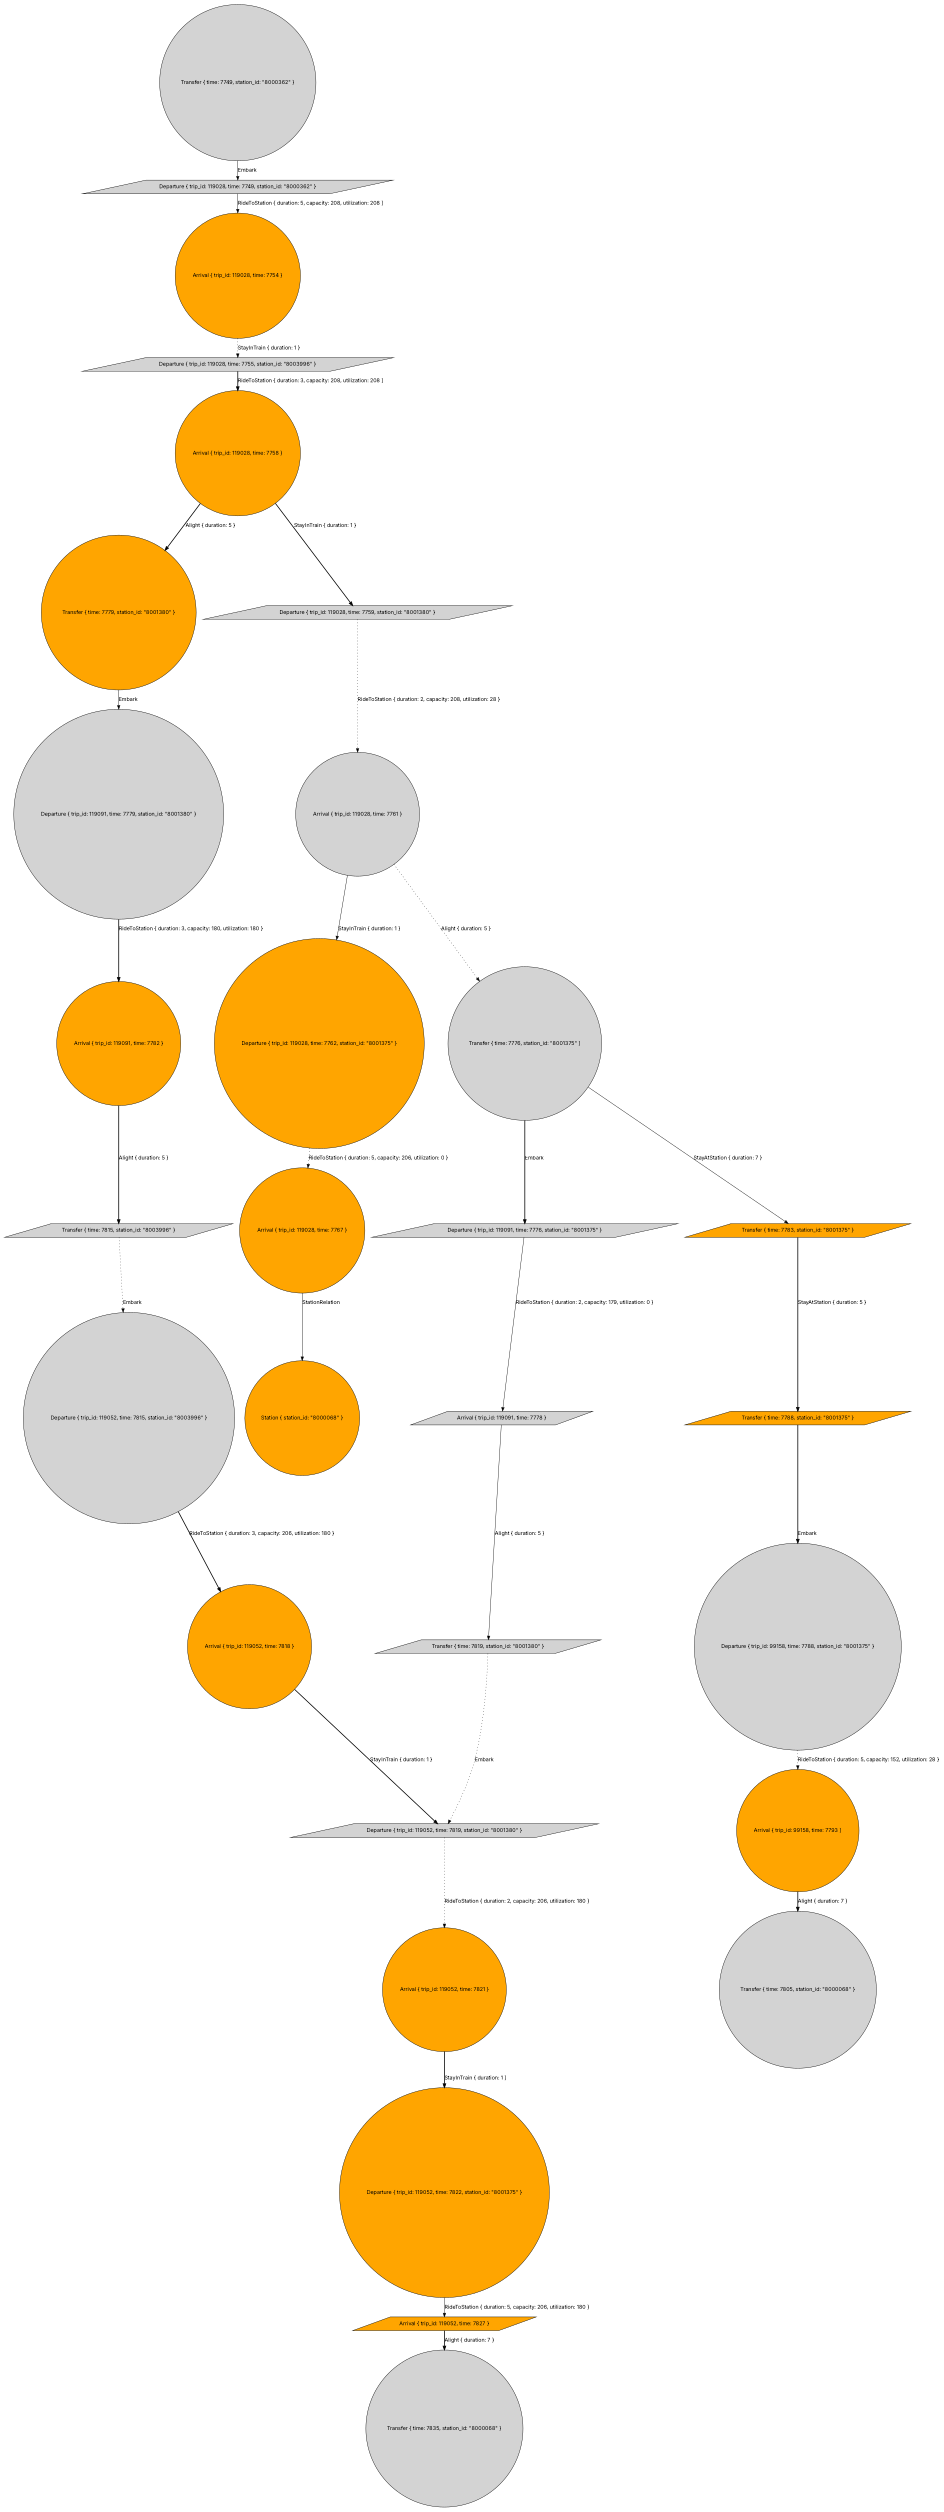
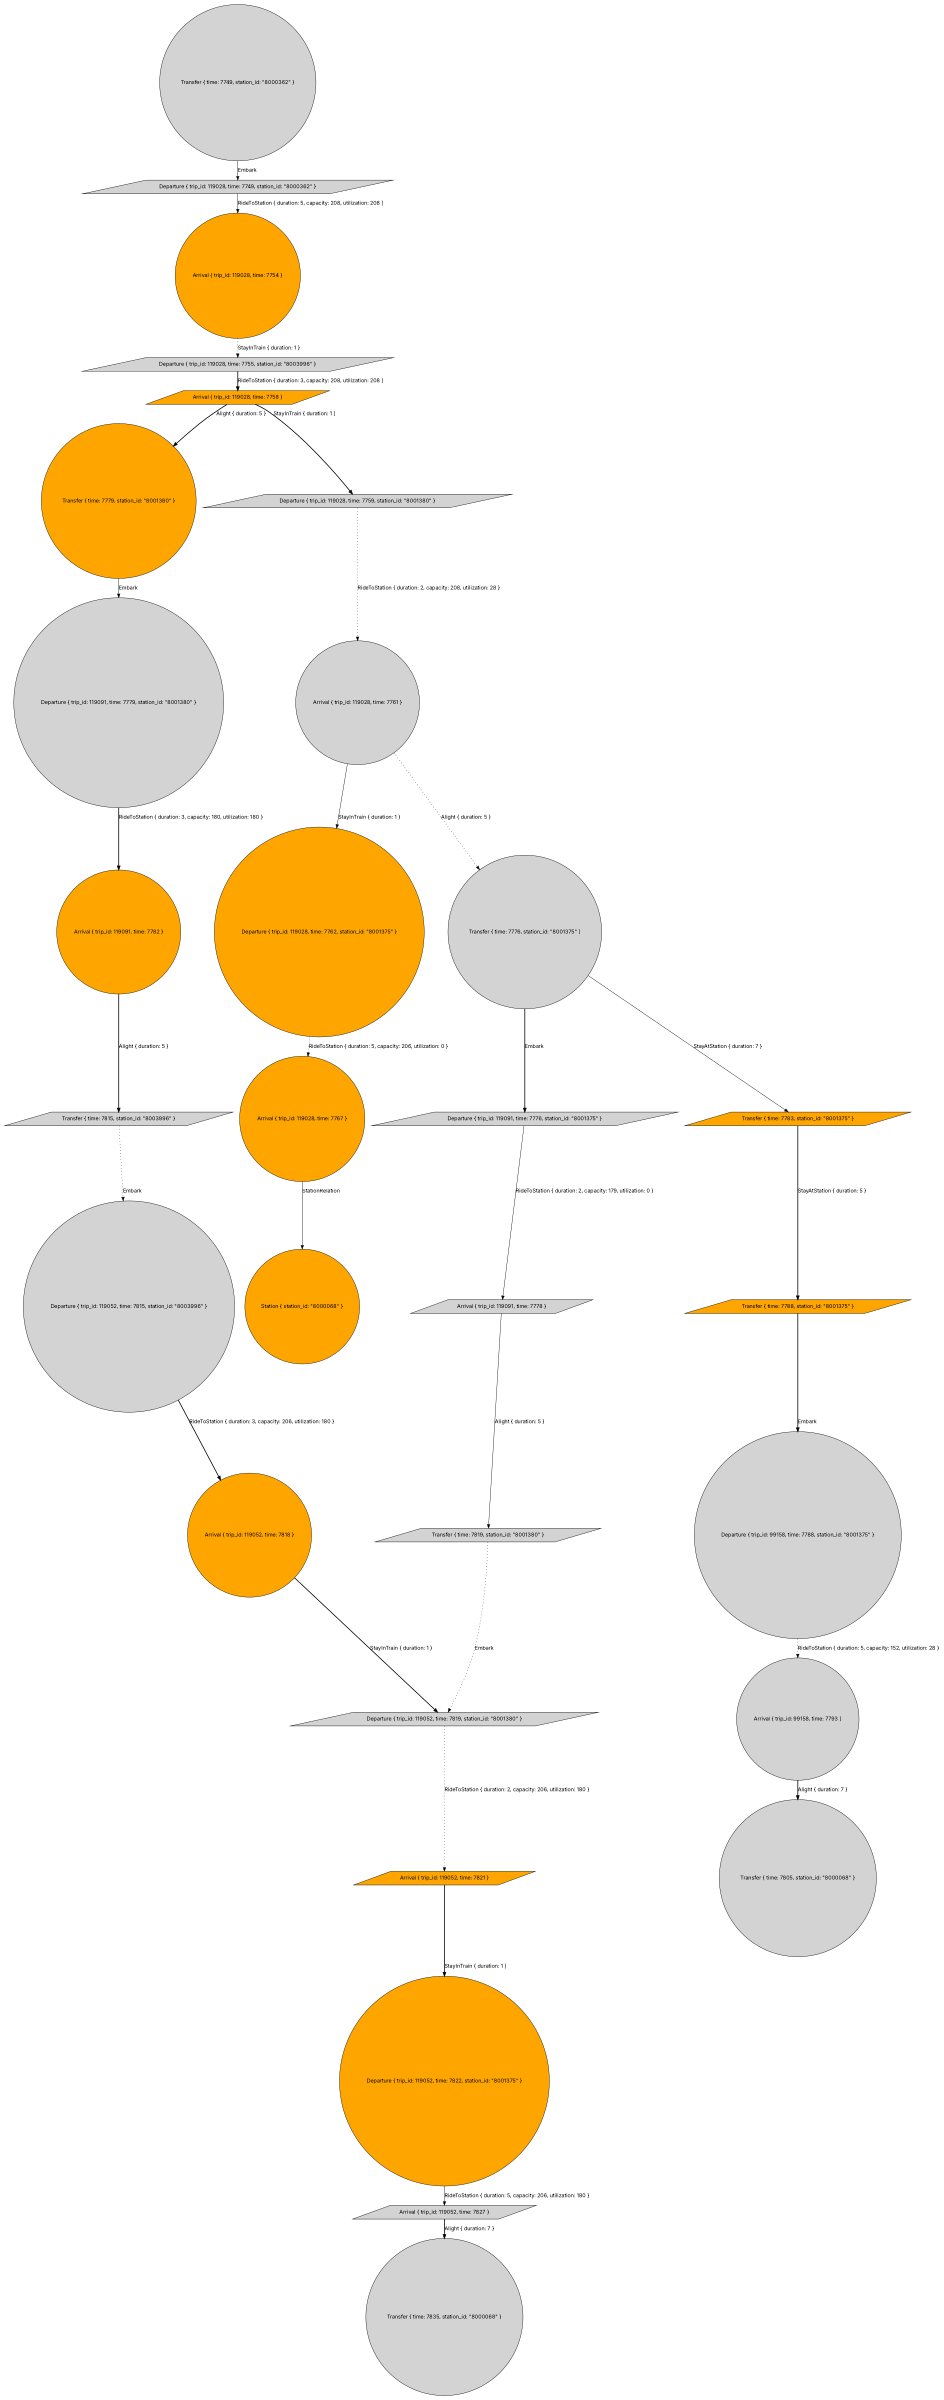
node "Arrival { trip_id: 119028, time: 7758 }": shape circle -> parallelogram
node "Arrival { trip_id: 99158, time: 7793 }": fillcolor orange -> lightgrey
node "Arrival { trip_id: 119052, time: 7821 }": shape circle -> parallelogram
node "Arrival { trip_id: 119052, time: 7827 }": fillcolor orange -> lightgrey
